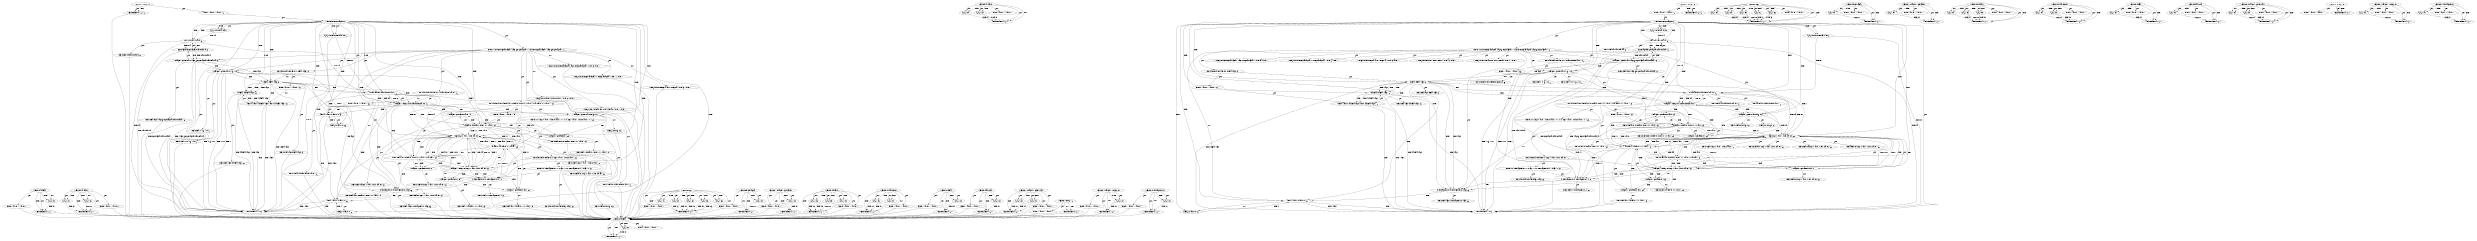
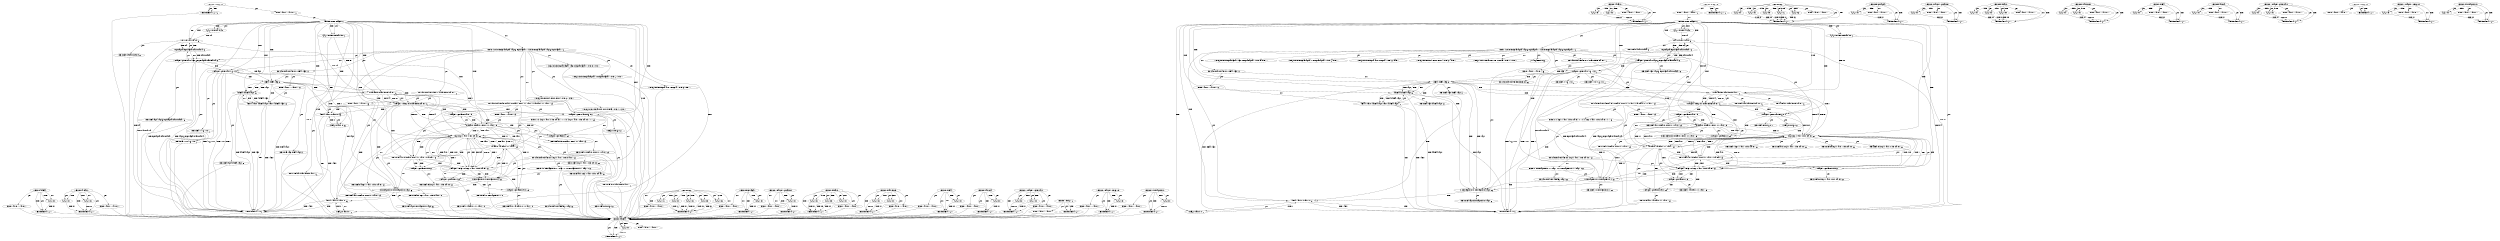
node "(JUMP_TARGET,out)": added
